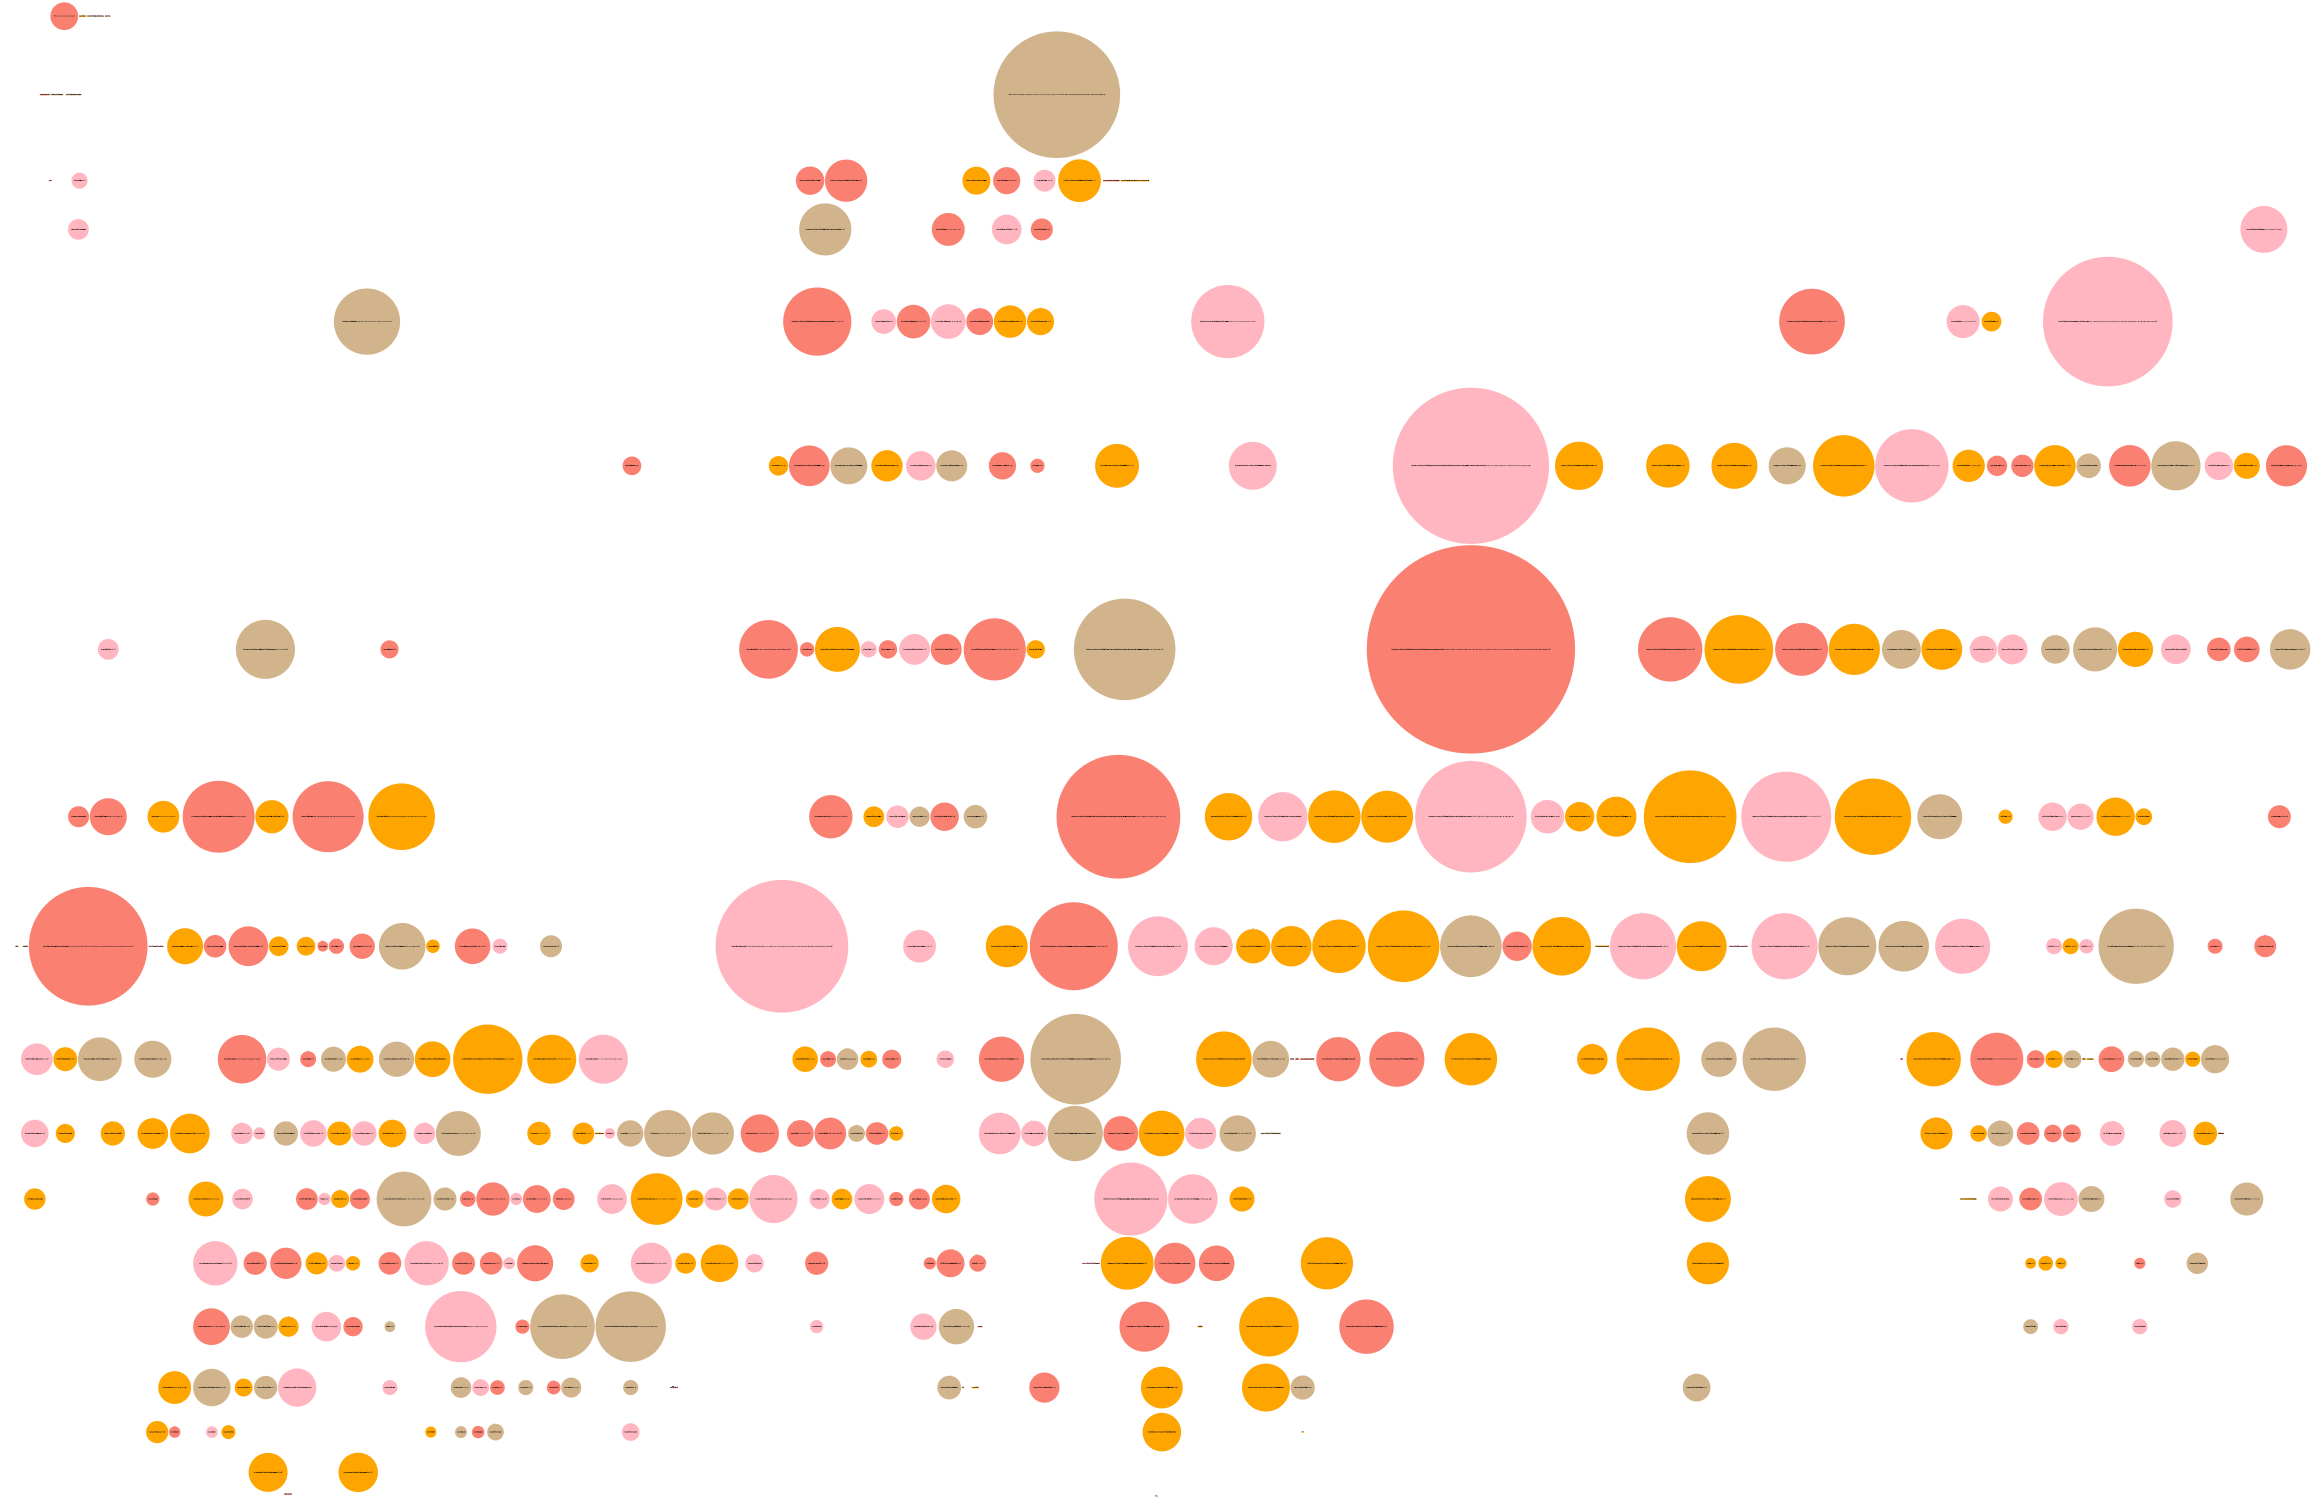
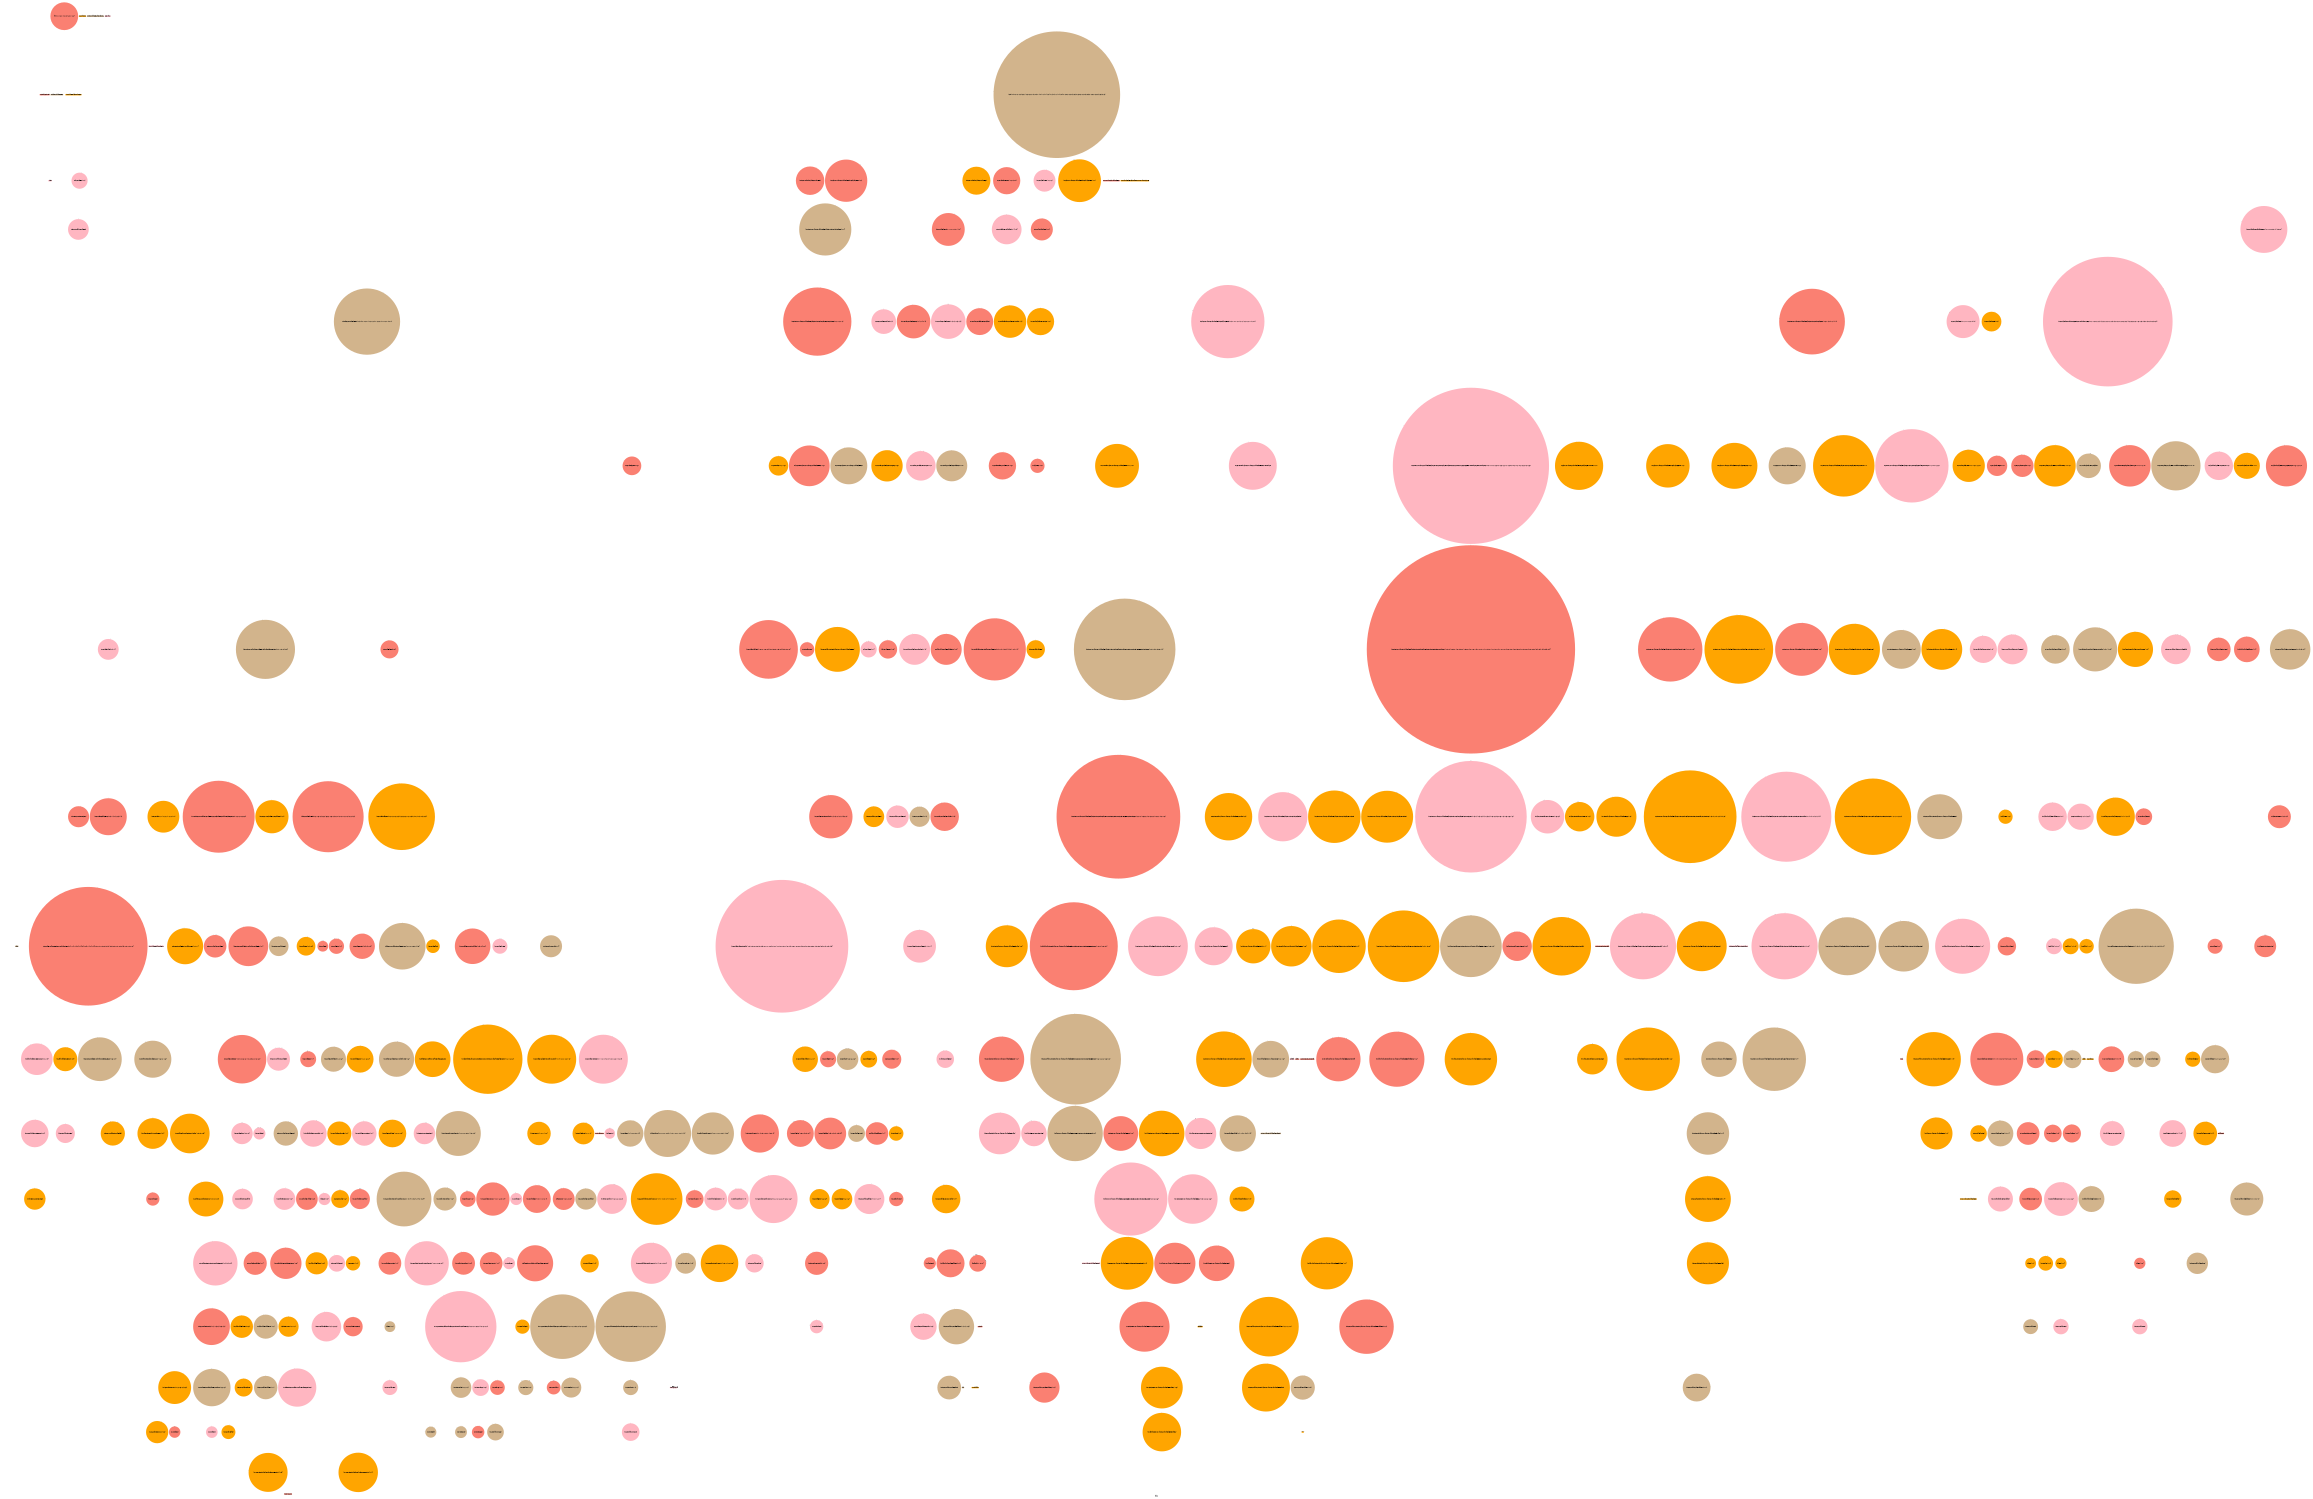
node "_ZStlsISt11char_traitsIcEERSt13basic_ostreamIcT_ES5_PKc": fillcolor tan -> orange
node "{_ZSt10_ConstructISt6vectorIiSaIiEEJEEvPT_DpOT0_|{<s0>474}}": removed
node "{_ZNSt13move_iteratorIPSt4pairIiiEEC2ES2_}": fillcolor orange -> salmon
node "_ZNSolsEPFRSoS_E": removed
node "{_ZN9__gnu_cxx5__ops16_Iter_equals_valIKiEC2ERS2_}": fillcolor orange -> tan
node "_ZSt18_Rb_tree_incrementPSt18_Rb_tree_node_base": fillcolor orange -> salmon
node "{_ZN9__gnu_cxx13new_allocatorISt4pairIiiEED2Ev}": added
node "{__cxx_global_var_init|{<s0>1|<s1>2}}": fillcolor lightpink -> orange
node "{_ZStneIPSt4pairIiiEEbRKSt13move_iteratorIT_ES7_|{<s0>441}}": removed
node "{_ZN9__gnu_cxx13new_allocatorIiE7destroyIiEEvPT_}": fillcolor orange -> lightpink
node "_ZSt20__throw_length_errorPKc": fillcolor orange -> salmon
node "{_ZSt20uninitialized_fill_nIPimiET_S1_T0_RKT1_|{<s0>624}}": added
node "{_ZNKSt13_Bvector_baseISaIbEE20_M_get_Bit_allocatorEv}": added
node "{_ZNSt19_Bit_const_iteratorC2EPmj|{<s0>740}}": fillcolor orange -> salmon
node "{_ZSt12__miter_baseISt13_Bit_iteratorET_S1_|{<s0>748}}": fillcolor orange -> lightpink
node "{_ZNKSt6vectorIbSaIbEE3endEv|{<s0>658|<s1>659}}": fillcolor lightpink -> orange
node "{_ZNKSt6vectorIbSaIbEE6cbeginEv|{<s0>662|<s1>663}}": removed
node "{_ZNKSt13move_iteratorIPSt4pairIiiEE4baseEv}": fillcolor lightpink -> orange
node "{_ZSt12__niter_baseISt13_Bit_iteratorET_S1_|{<s0>753}}": fillcolor orange -> tan
node "{_ZNSt16allocator_traitsISaIiEE8max_sizeERKS0_|{<s0>532}}": fillcolor tan -> orange
node "{_ZNKSt18_Bit_iterator_baseeqERKS_}": fillcolor salmon -> orange
node "{_ZNSt14_Bit_referenceaSEb}": fillcolor orange -> tan
